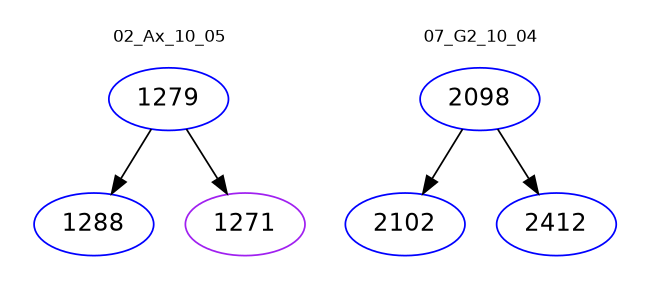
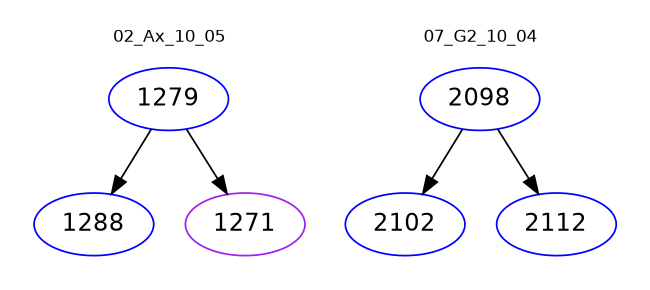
node "2412": label "2412" -> "2112"
